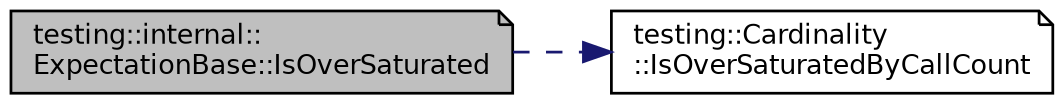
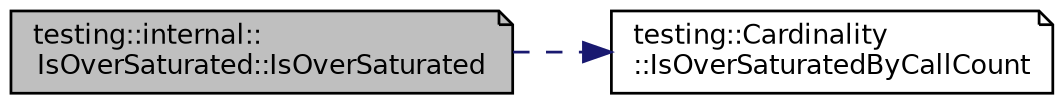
node "testing::internal:: ExpectationBase::IsOverSaturated": label "testing::internal:: ExpectationBase::IsOverSaturated" -> "testing::internal:: IsOverSaturated::IsOverSaturated"
